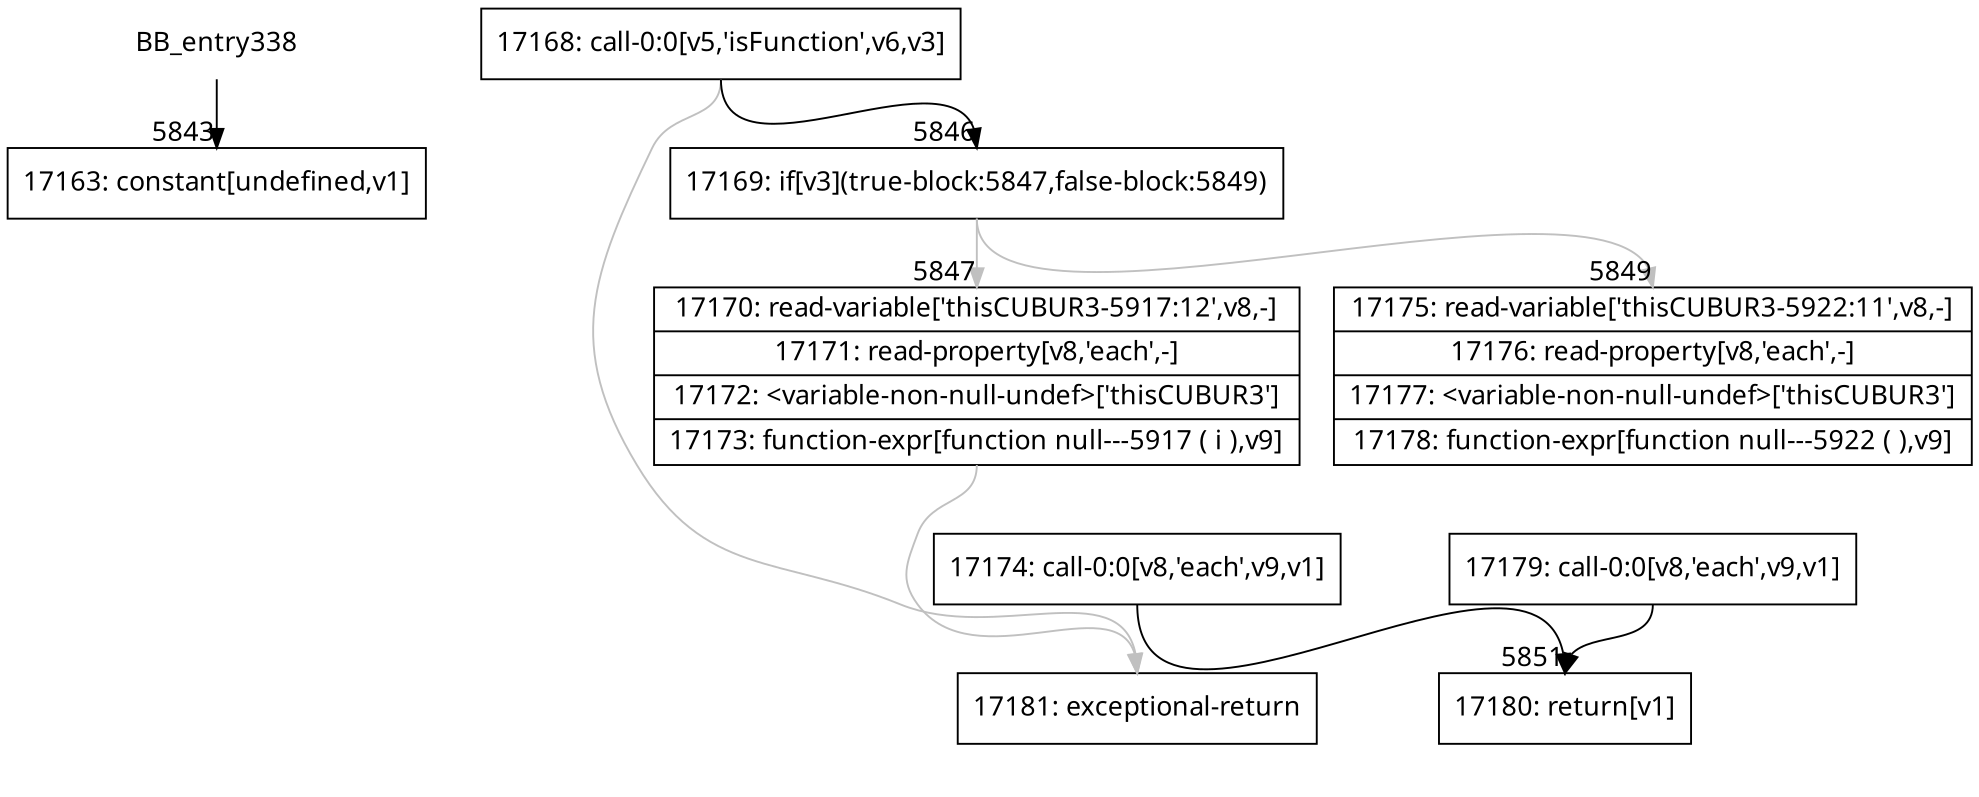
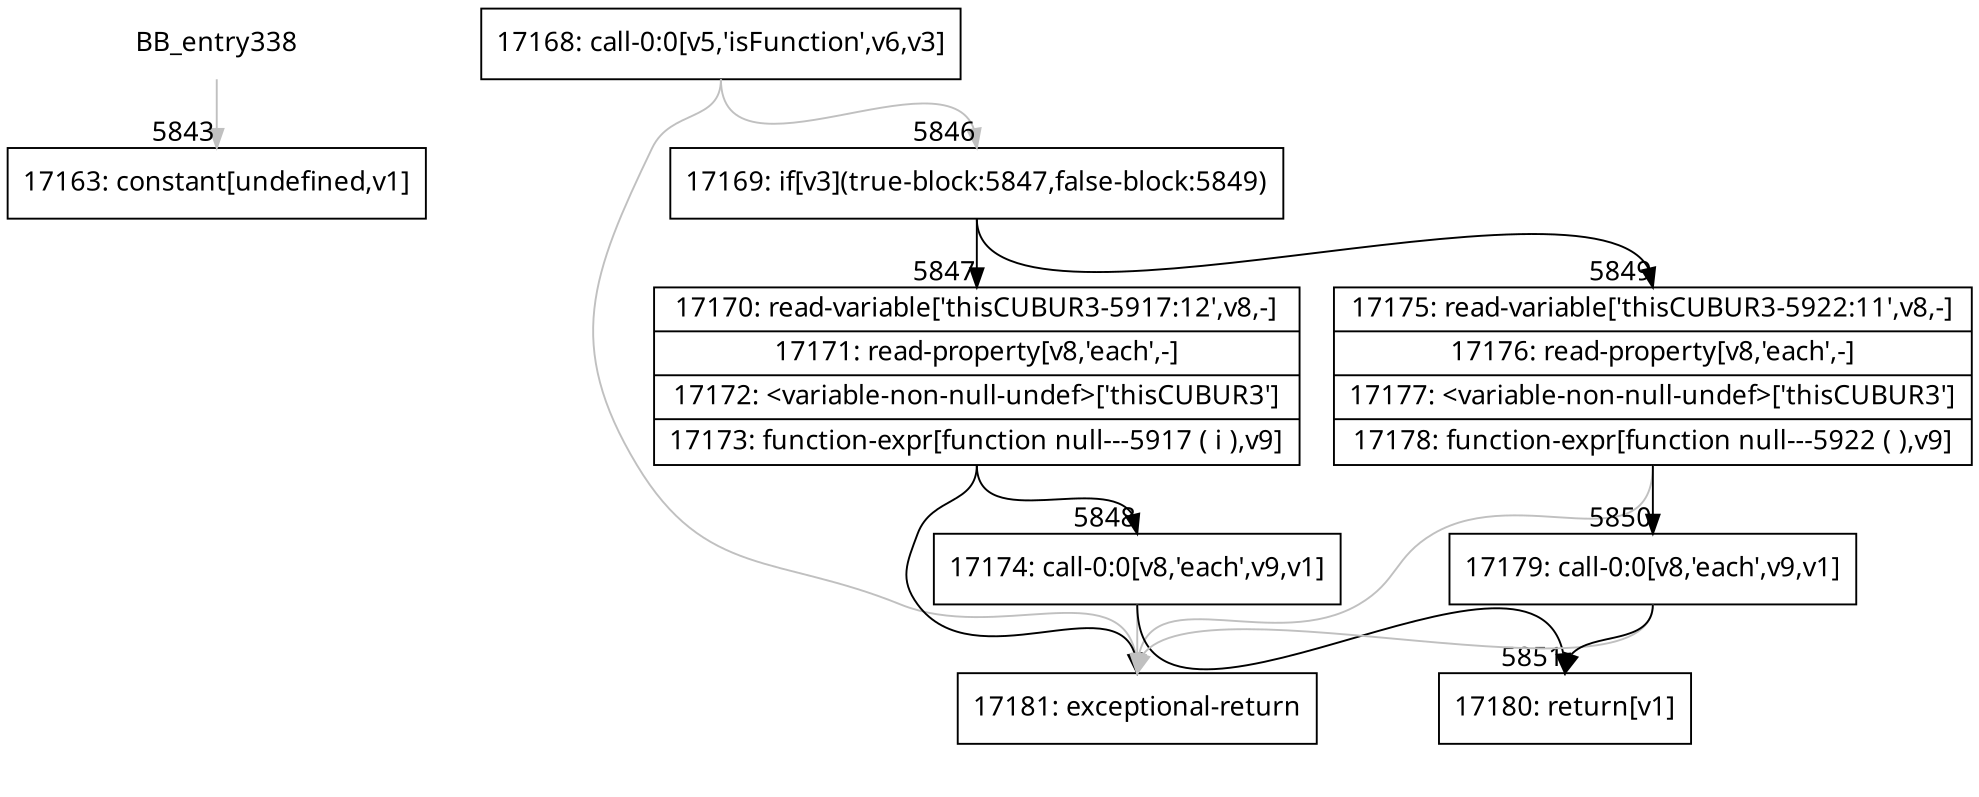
edge "BB_entry338" -> "17163: constant[undefined,v1]": color black -> gray
edge "17168: call-0:0[v5,'isFunction',v6,v3]" -> "17169: if[v3](true-block:5847,false-block:5849)": color black -> gray
edge "17169: if[v3](true-block:5847,false-block:5849)" -> "17170: read-variable['thisCUBUR3-5917:12',v8,-]": color gray -> black
edge "17169: if[v3](true-block:5847,false-block:5849)" -> "17175: read-variable['thisCUBUR3-5922:11',v8,-]": color gray -> black
edge "17175: read-variable['thisCUBUR3-5922:11',v8,-]" -> "17179: call-0:0[v8,'each',v9,v1]": added
edge "17170: read-variable['thisCUBUR3-5917:12',v8,-]" -> "17174: call-0:0[v8,'each',v9,v1]": added
edge "17175: read-variable['thisCUBUR3-5922:11',v8,-]" -> "17181: exceptional-return": added
edge "17170: read-variable['thisCUBUR3-5917:12',v8,-]" -> "17181: exceptional-return": color gray -> black
edge "17174: call-0:0[v8,'each',v9,v1]" -> "17181: exceptional-return": added
edge "17179: call-0:0[v8,'each',v9,v1]" -> "17181: exceptional-return": added
